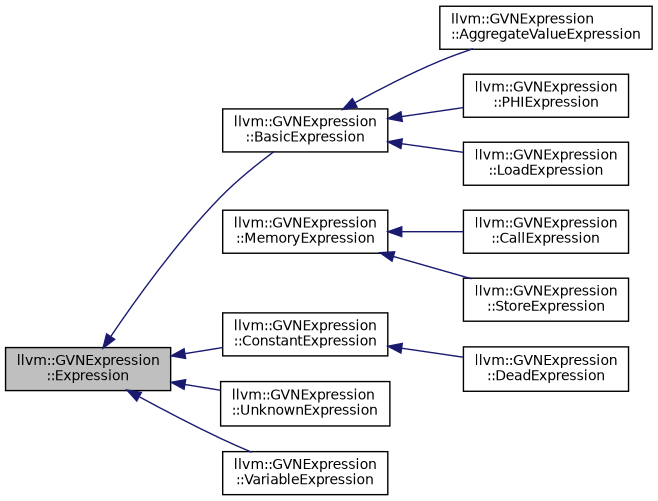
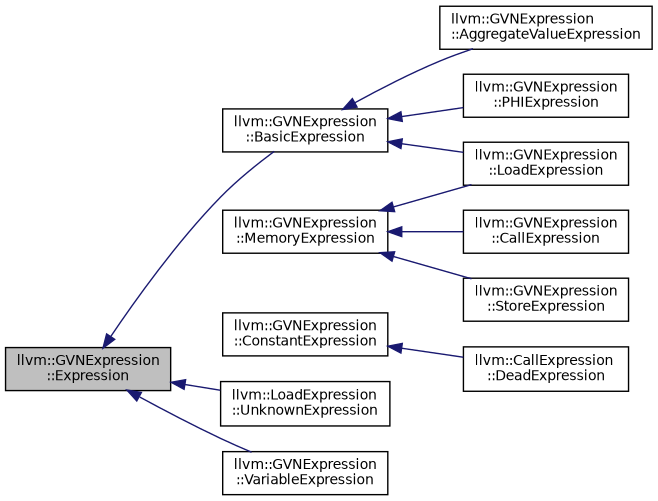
edge "llvm::GVNExpression ::LoadExpression" -> "llvm::GVNExpression ::MemoryExpression": added
edge "llvm::GVNExpression ::ConstantExpression" -> "llvm::GVNExpression ::Expression": removed
node "llvm::GVNExpression ::DeadExpression": label "llvm::GVNExpression ::DeadExpression" -> "llvm::CallExpression ::DeadExpression"
node "llvm::GVNExpression ::UnknownExpression": label "llvm::GVNExpression ::UnknownExpression" -> "llvm::LoadExpression ::UnknownExpression"
